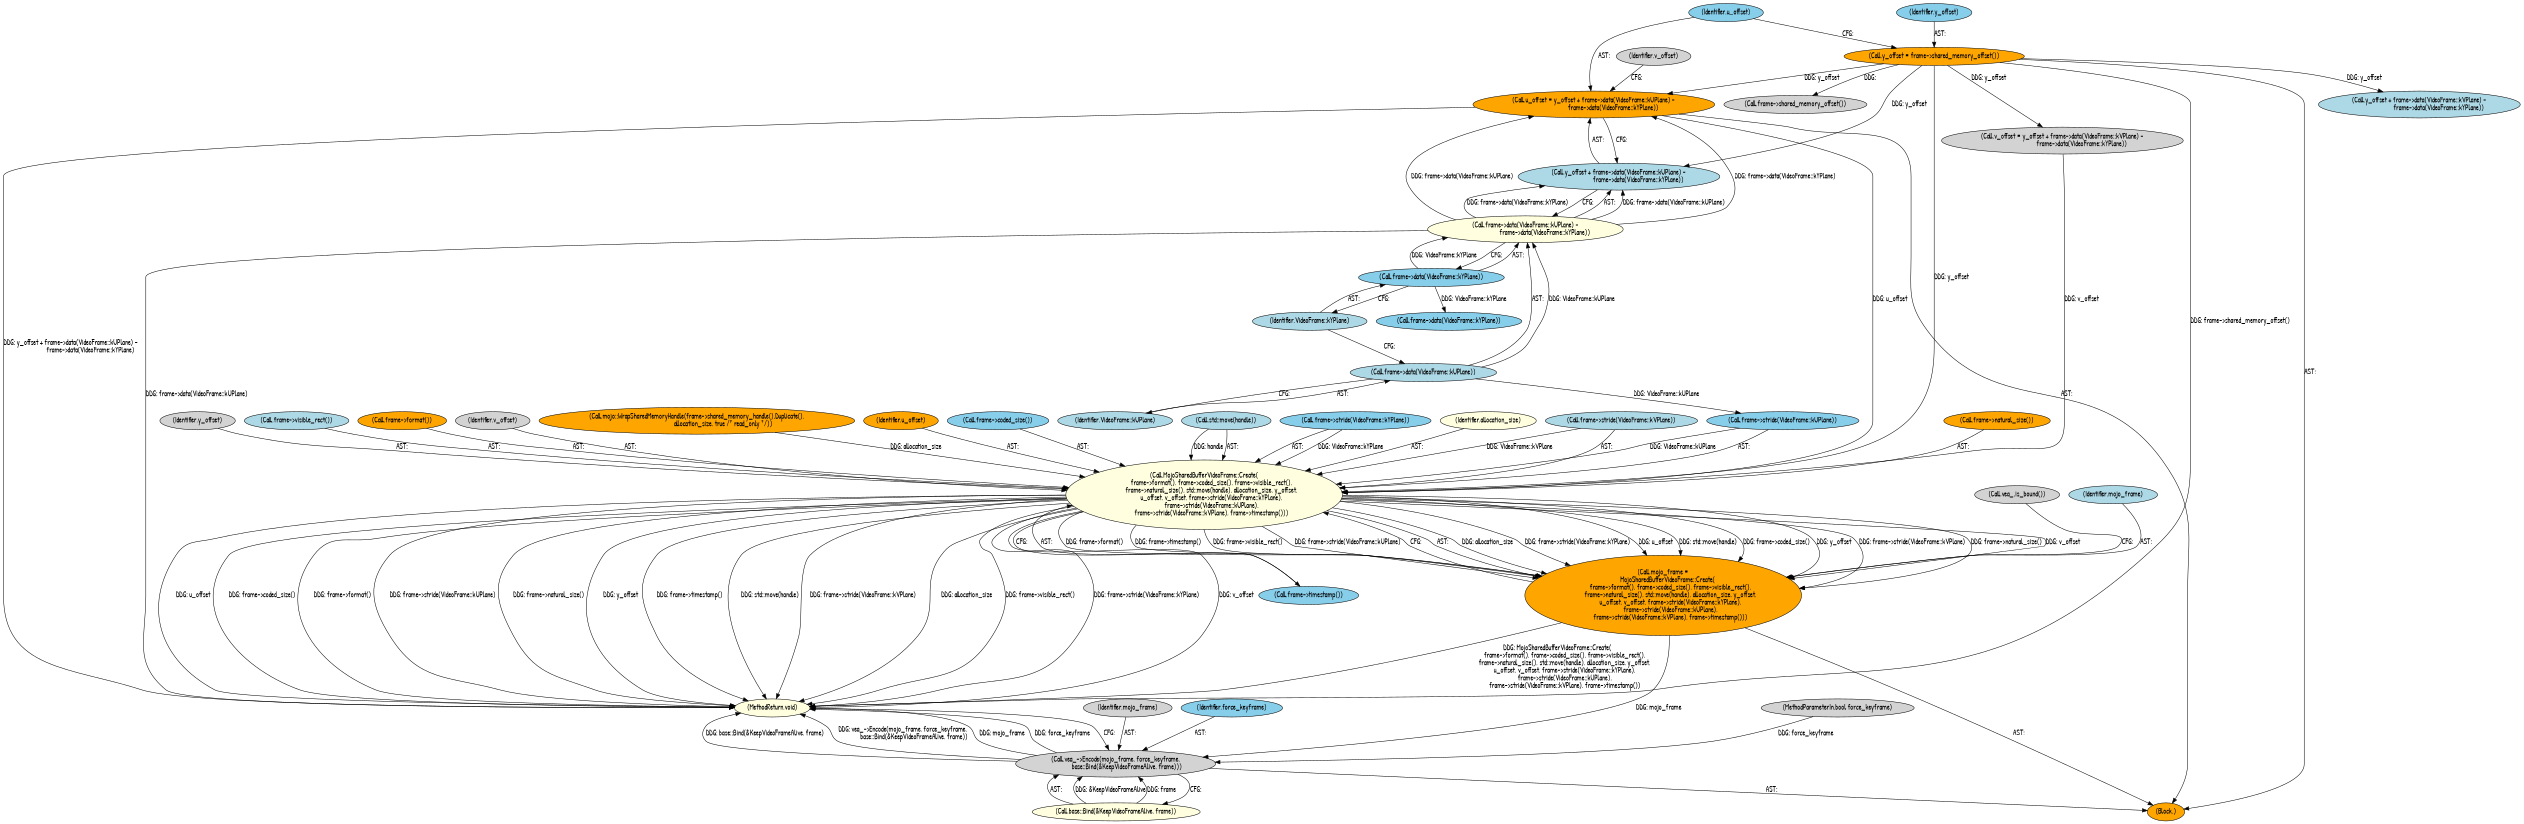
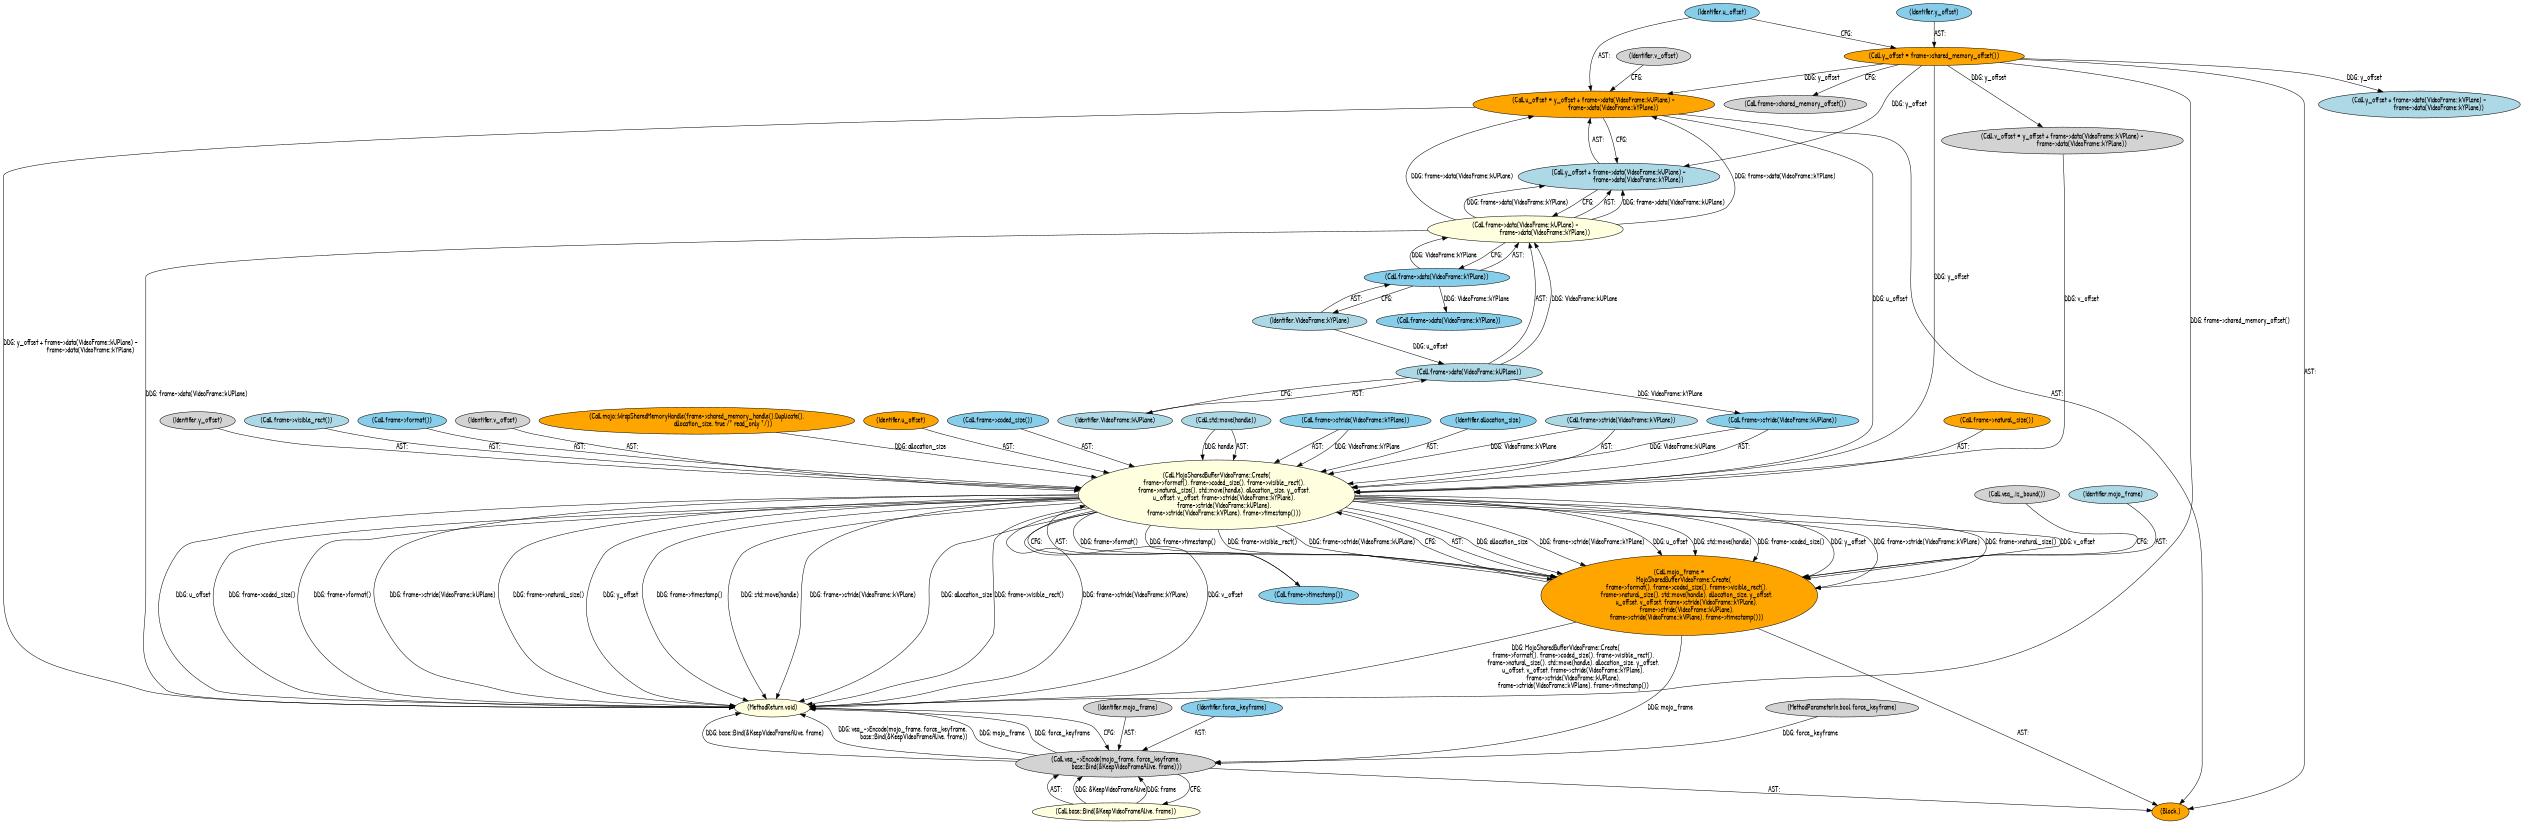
edge "(Call,y_offset = frame->shared_memory_offset())" -> "(Call,frame->shared_memory_offset())": label "DDG: " -> "CFG: "
edge "(Identifier,VideoFrame::kYPlane)" -> "(Call,frame->data(VideoFrame::kUPlane))": label "CFG: " -> "DDG: u_offset"
edge "(Call,frame->data(VideoFrame::kUPlane))" -> "(Call,frame->stride(VideoFrame::kUPlane))": label "DDG: VideoFrame::kUPlane" -> "DDG: VideoFrame::kYPlane"
node "(Call,frame->format())": fillcolor orange -> skyblue
node "(Identifier,allocation_size)": fillcolor lightyellow -> skyblue
